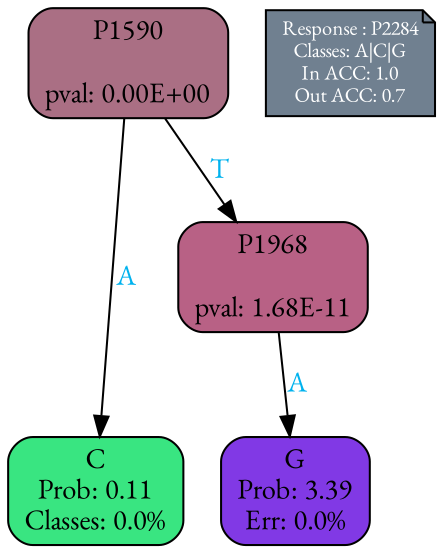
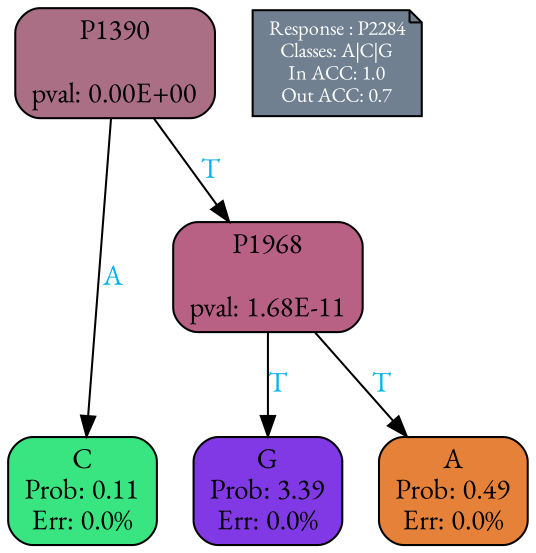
node "P1590 pval: 0.00E+00": label "P1590 pval: 0.00E+00" -> "P1390 pval: 0.00E+00"
edge "P1968 pval: 1.68E-11" -> "G Prob: 3.39 Err: 0.0%": label "A" -> "T"
node "C Prob: 0.11 Classes: 0.0%": label "C Prob: 0.11 Classes: 0.0%" -> "C Prob: 0.11 Err: 0.0%"
node "A Prob: 0.49 Err: 0.0%": added
